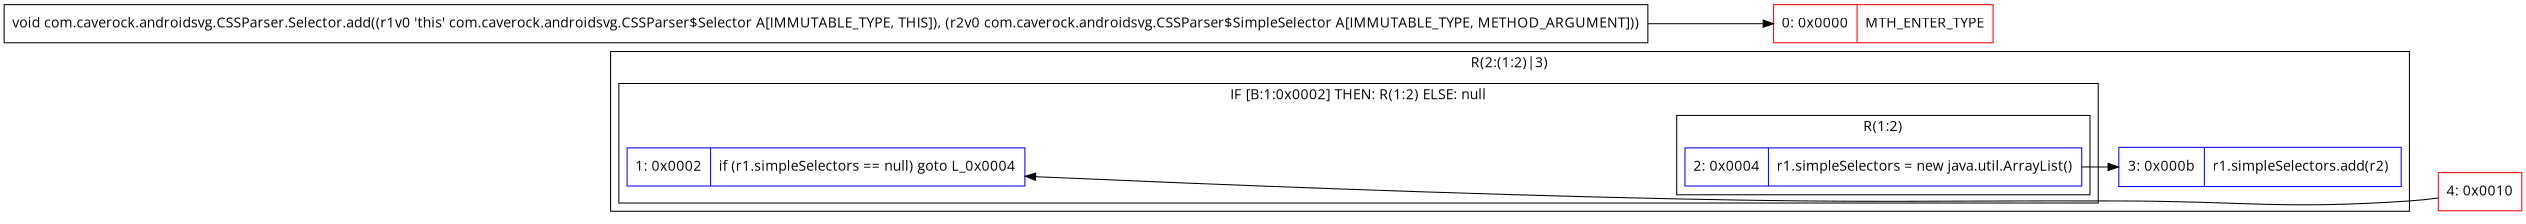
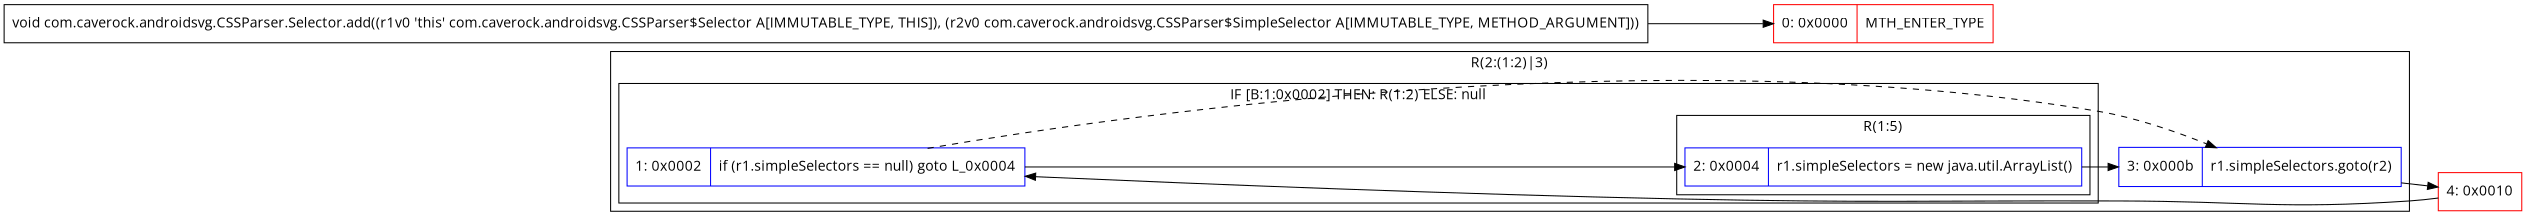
edge "1: 0x0002" -> "3: 0x000b": added
cluster "R(1:2)": label "R(1:2)" -> "R(1:5)"
node "3: 0x000b": text "r1.simpleSelectors.add(r2)" -> "r1.simpleSelectors.goto(r2)"
edge "1: 0x0002" -> "2: 0x0004": added
edge "3: 0x000b" -> "4: 0x0010": added
